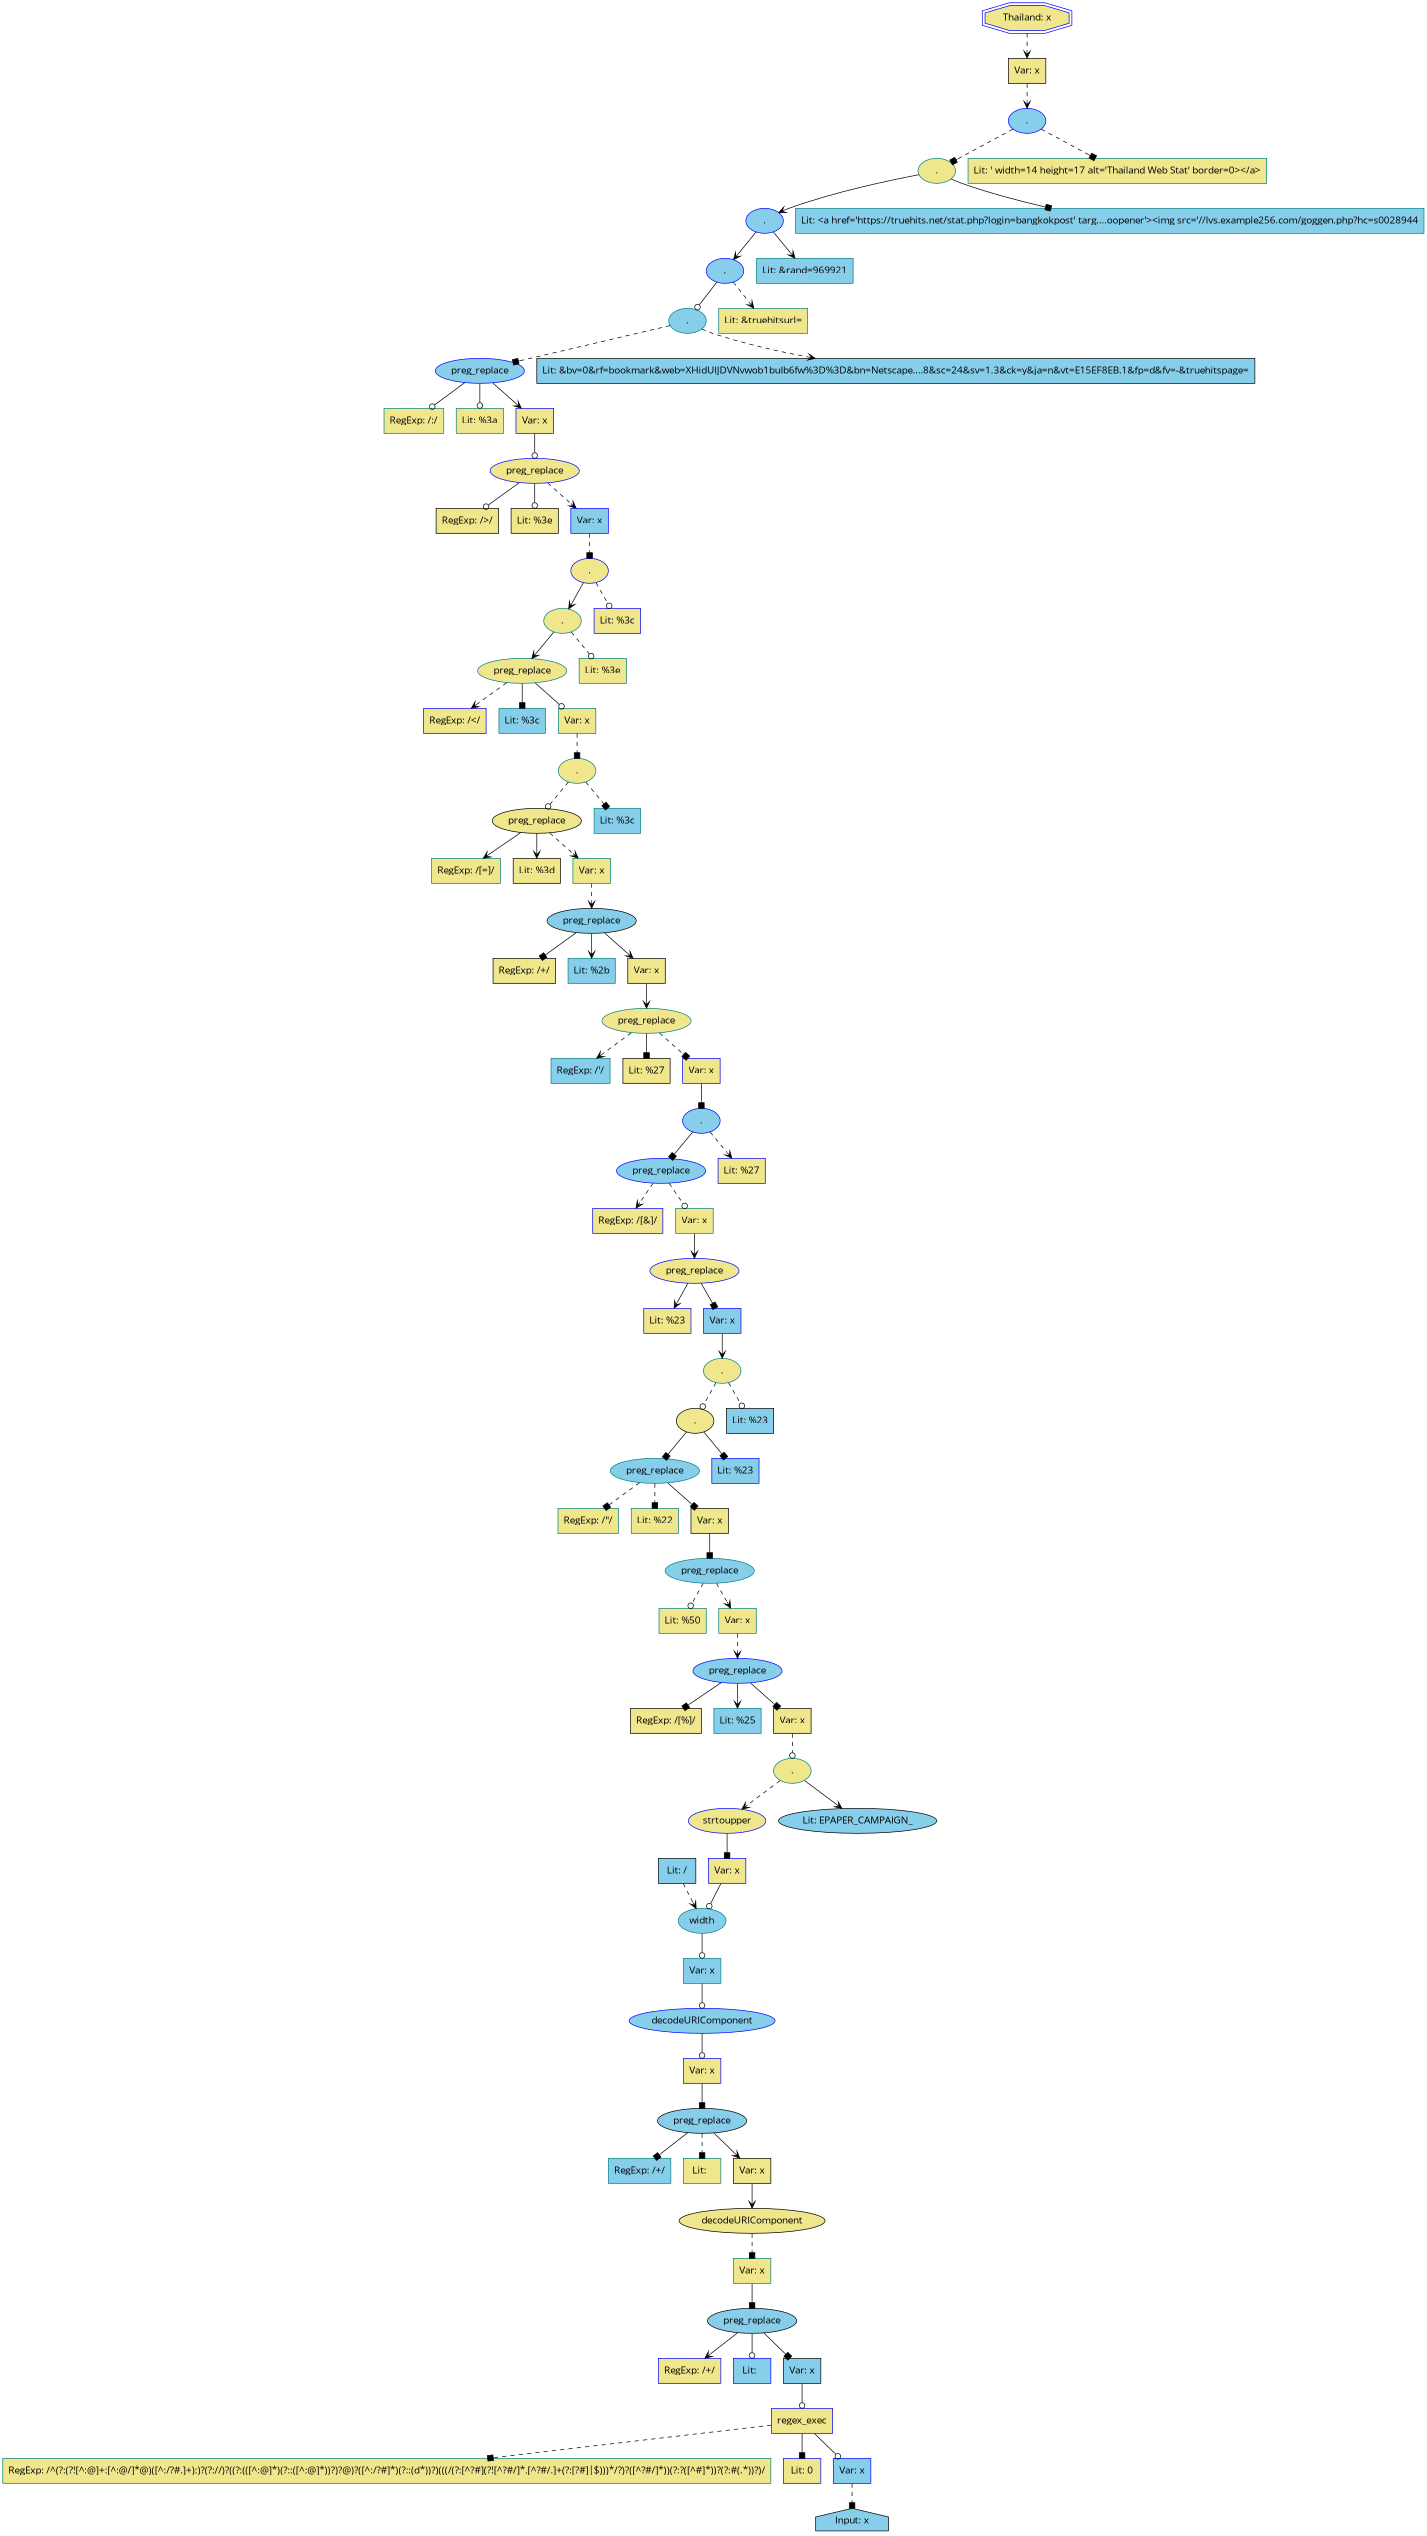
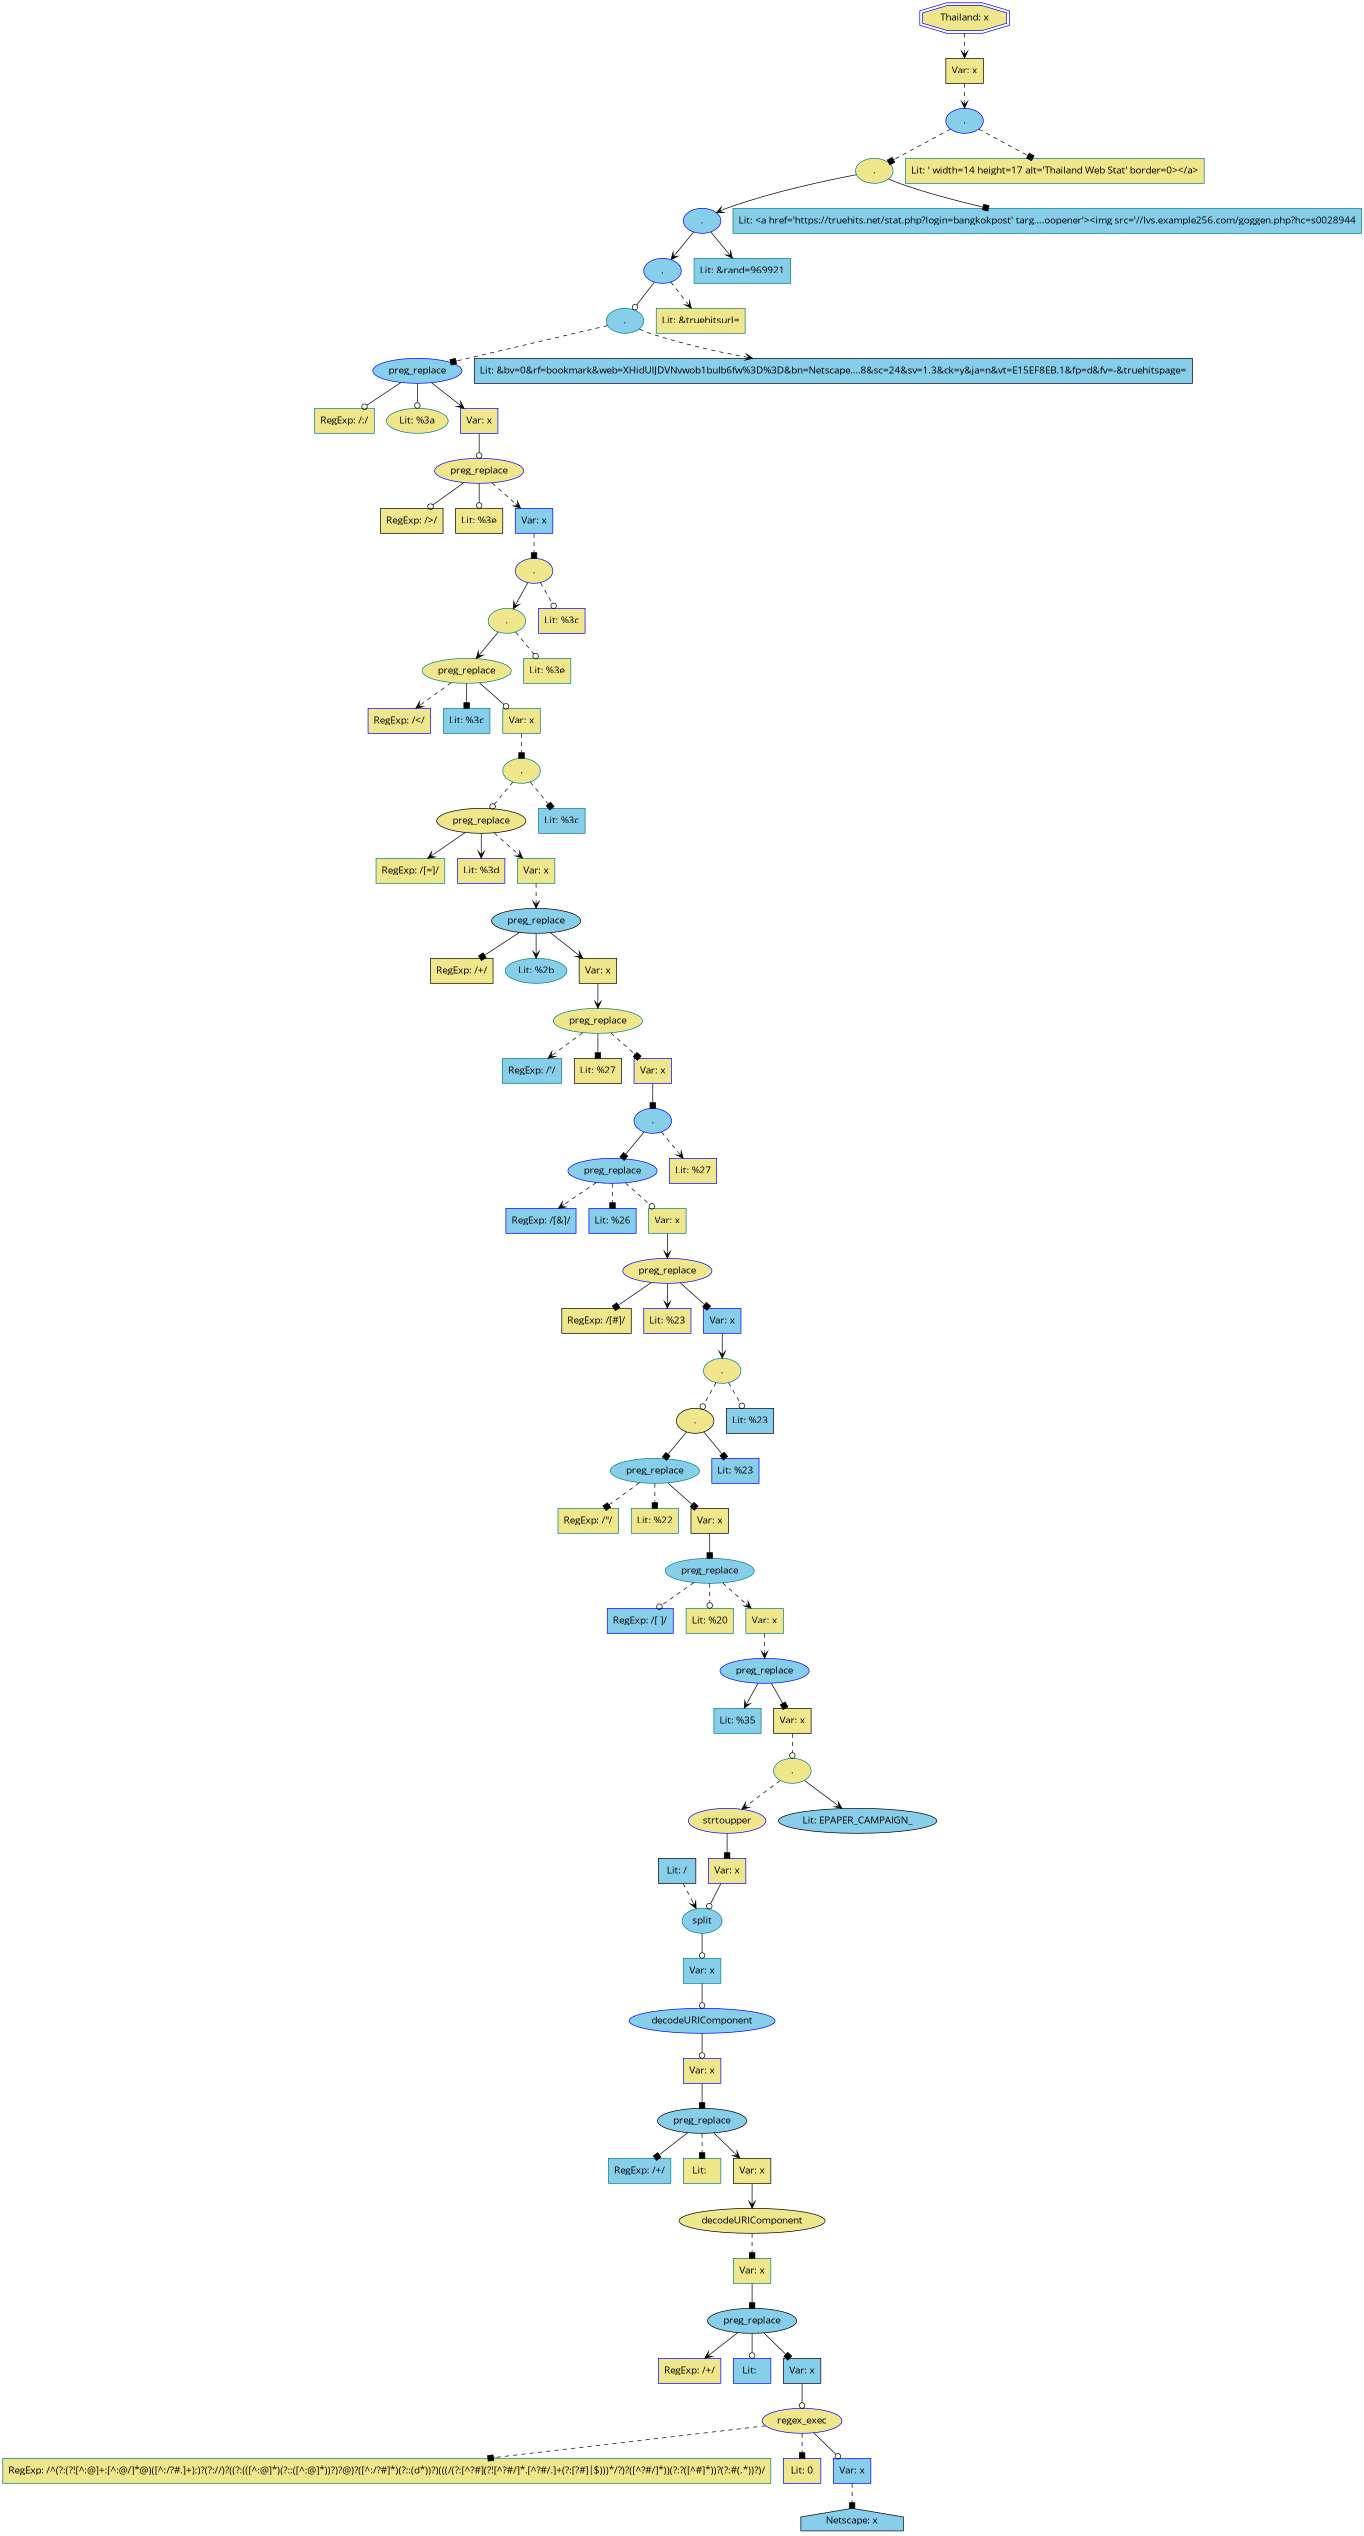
node "Lit: %3a": shape box -> ellipse
node "Lit: %3d": color black -> blue
node "Lit: %2b": shape box -> ellipse
node "Lit: %26": added
node "RegExp: /[&]/": fillcolor khaki -> skyblue
node "RegExp: /[#]/": added
node "RegExp: /[ ]/": added
node "Lit: %50": label "Lit: %50" -> "Lit: %20"
node "RegExp: /[%]/": removed
node "Lit: %25": label "Lit: %25" -> "Lit: %35"
node "width": label "width" -> "split"
node "regex_exec": shape box -> ellipse
edge "regex_exec" -> "Lit: 0": style solid -> dashed
node "Input: x": label "Input: x" -> "Netscape: x"
